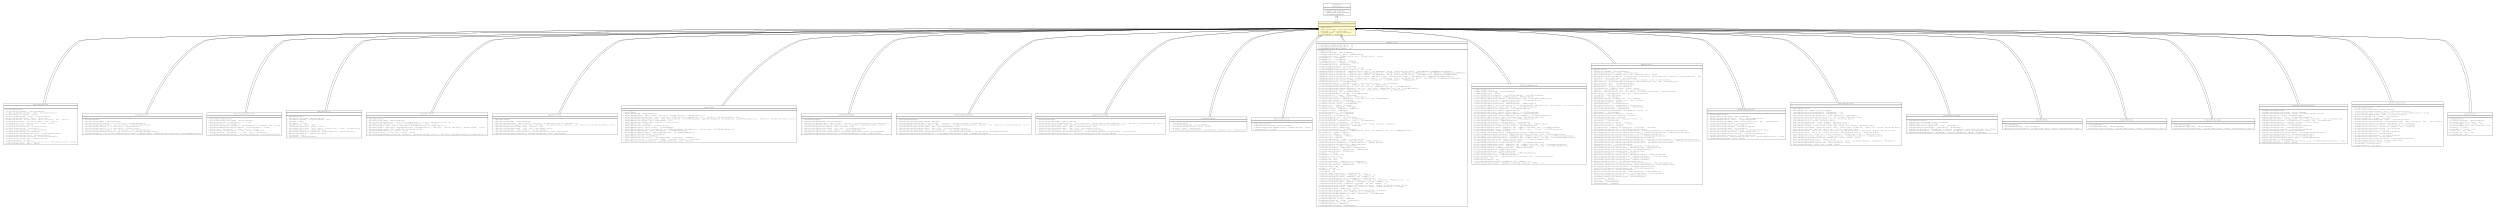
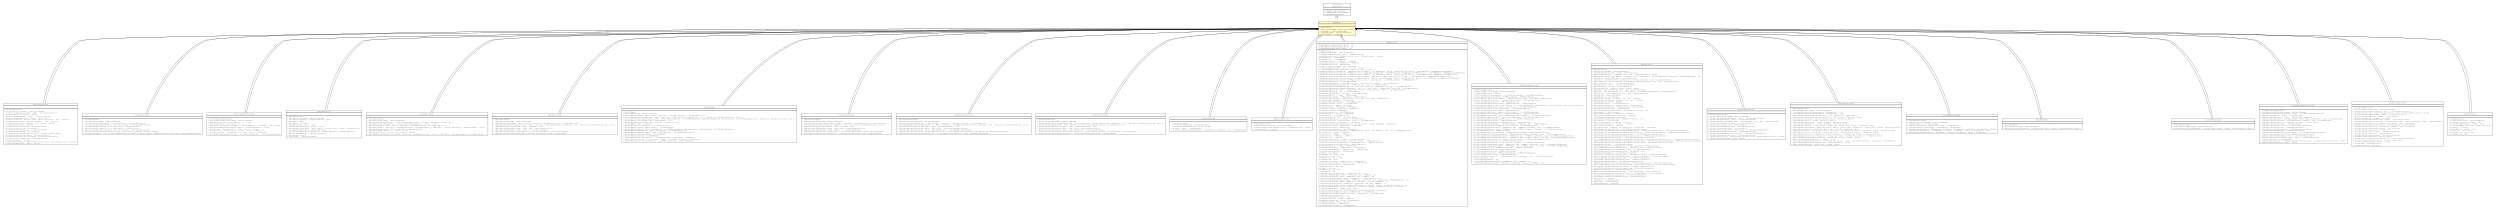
node "ReportARGPIRTApp": removed
